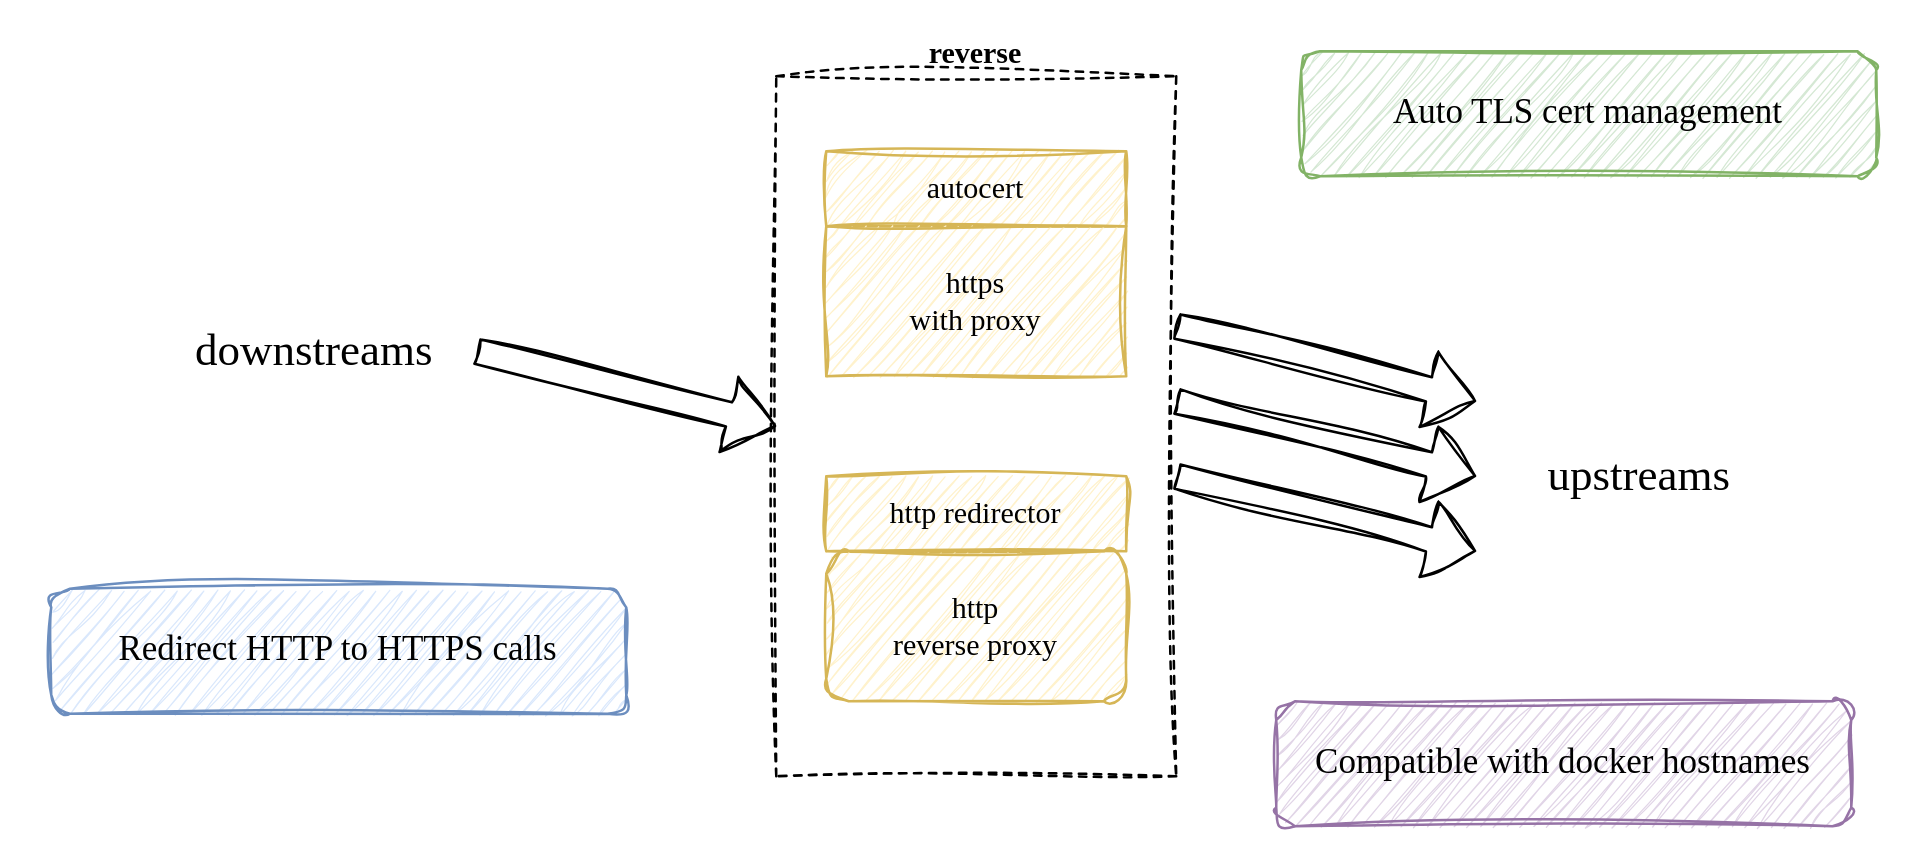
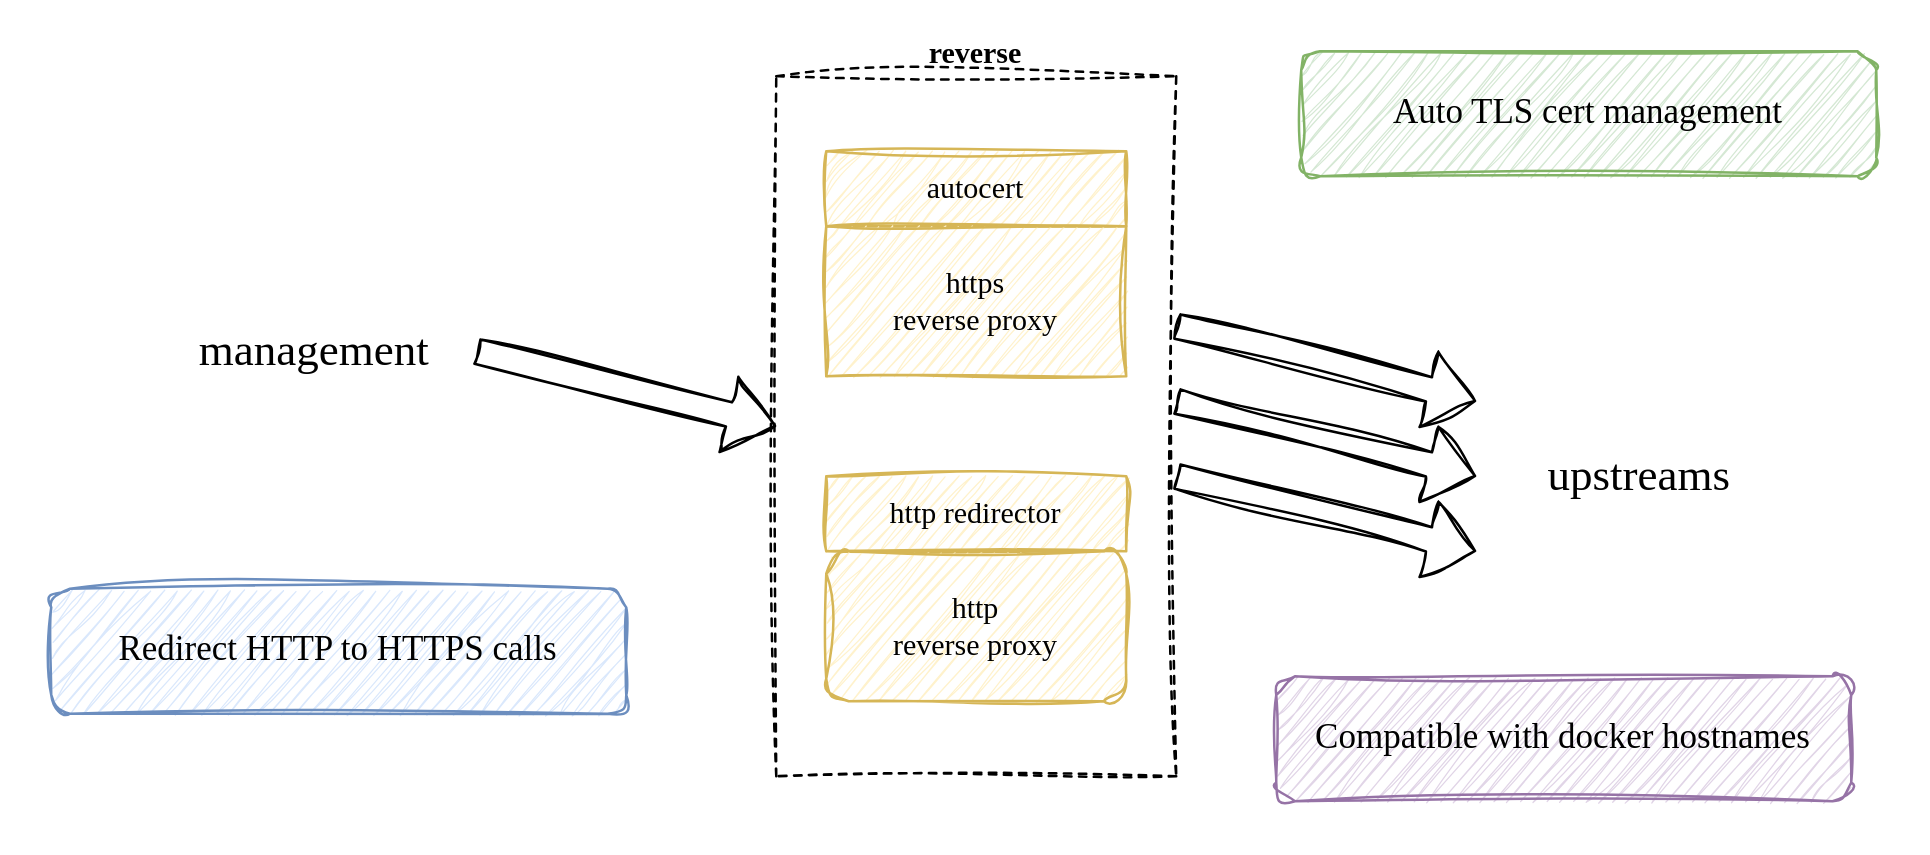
node "https with proxy": label "https with proxy" -> "https reverse proxy"
node "downstreams": label "downstreams" -> "management"
node "Compatible with docker hostnames": moved (1564, 764) -> (1564, 739)
